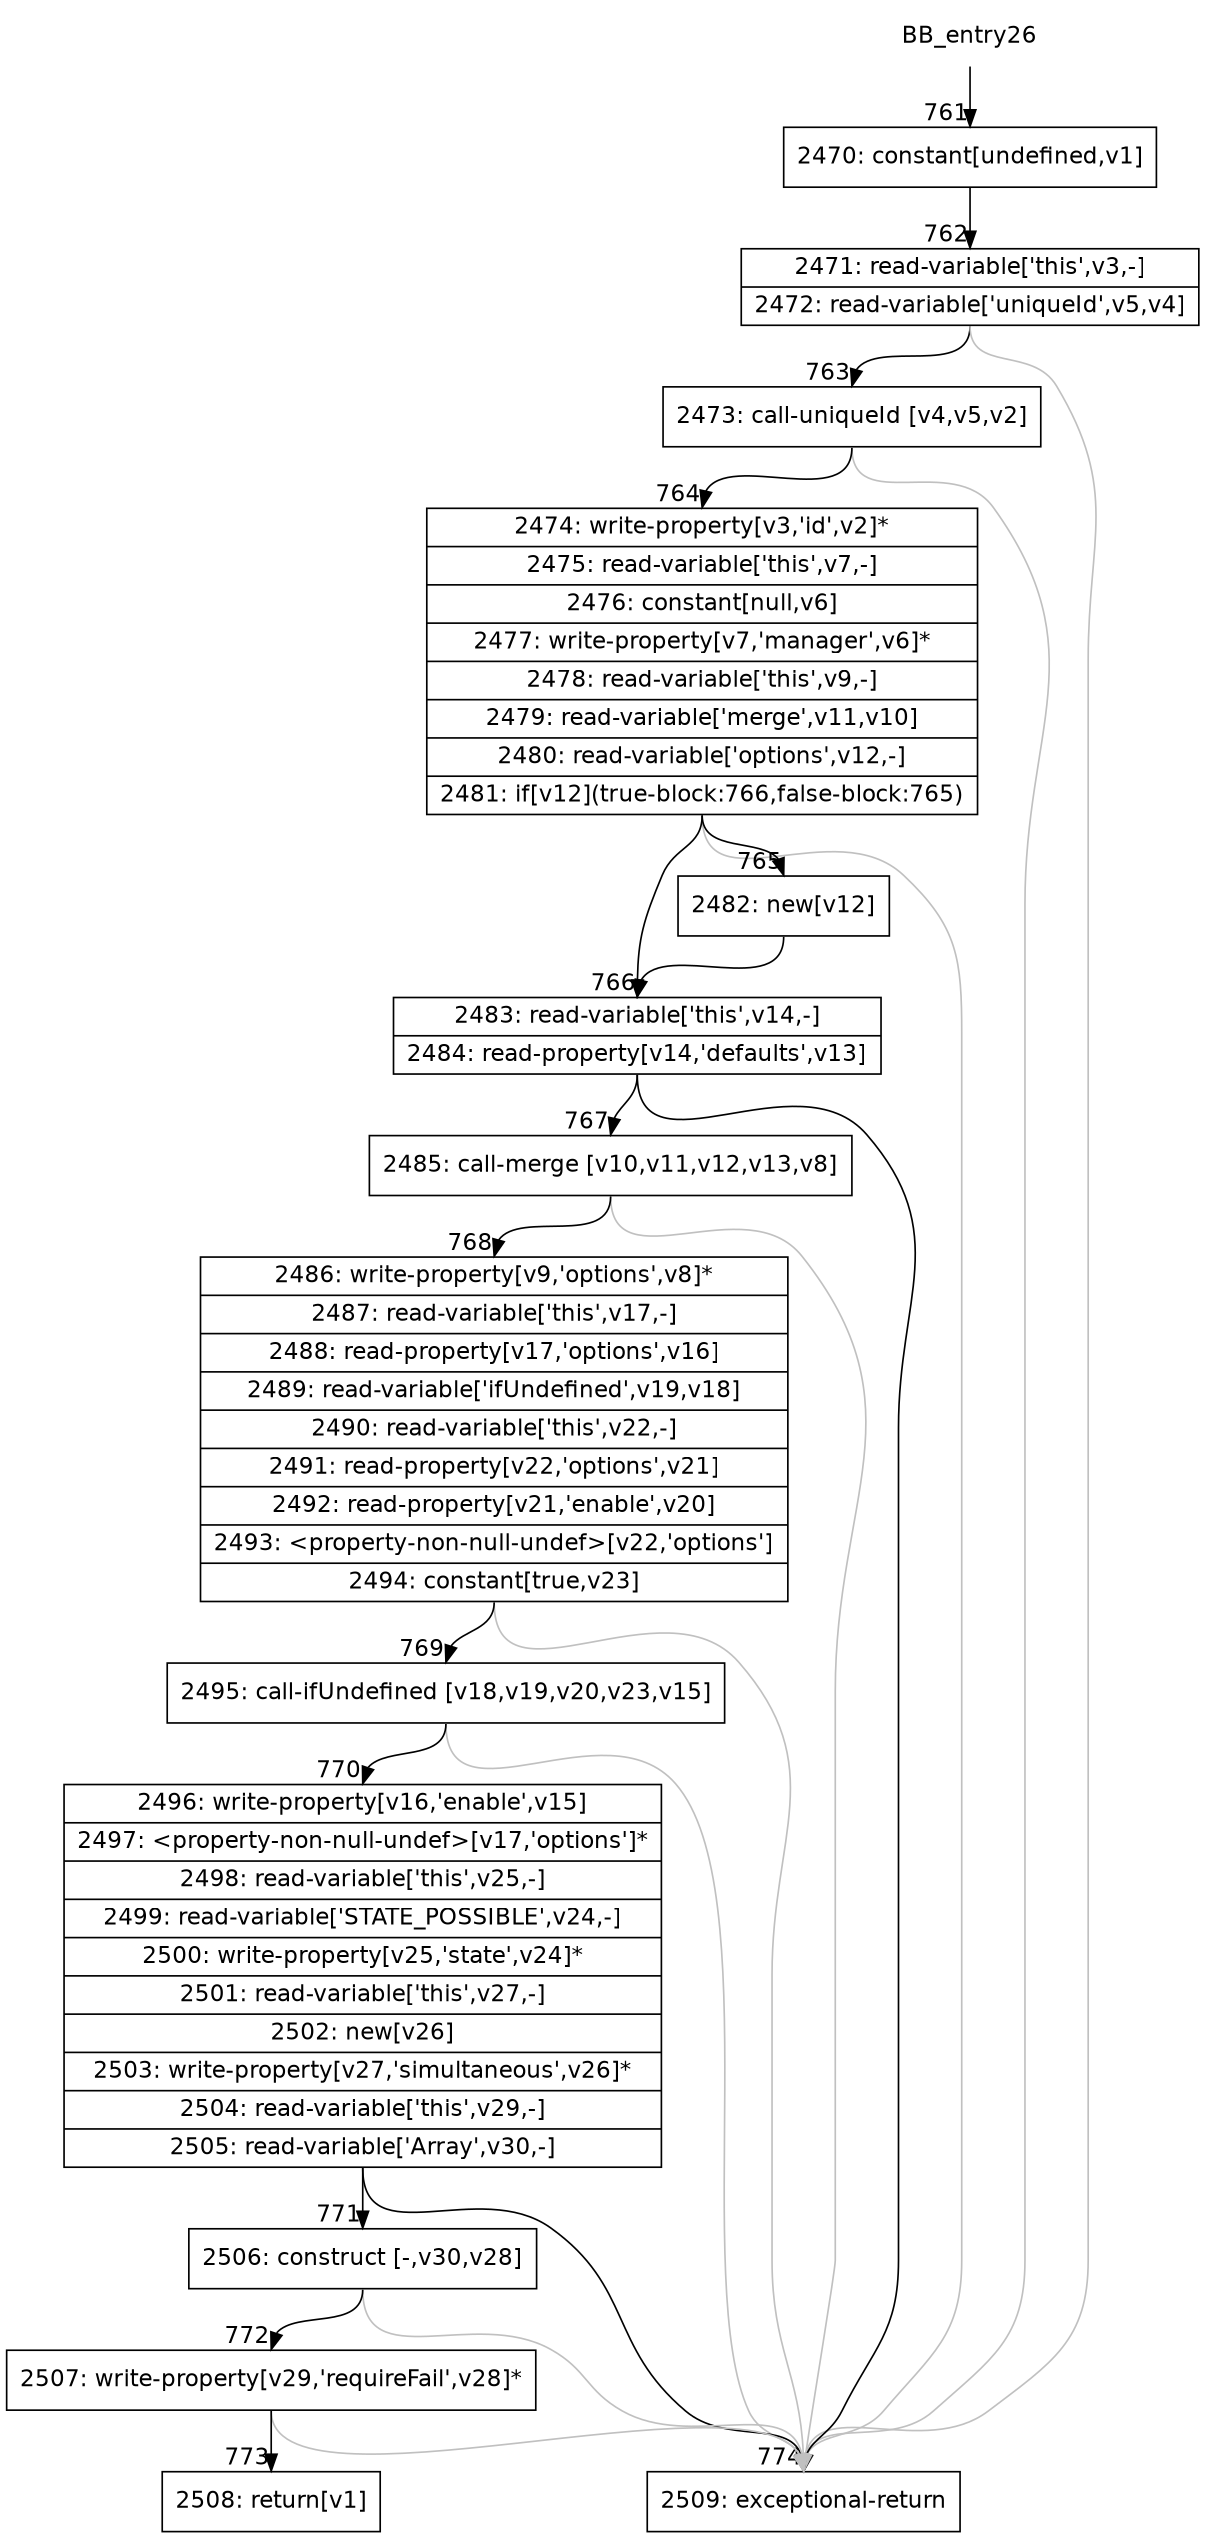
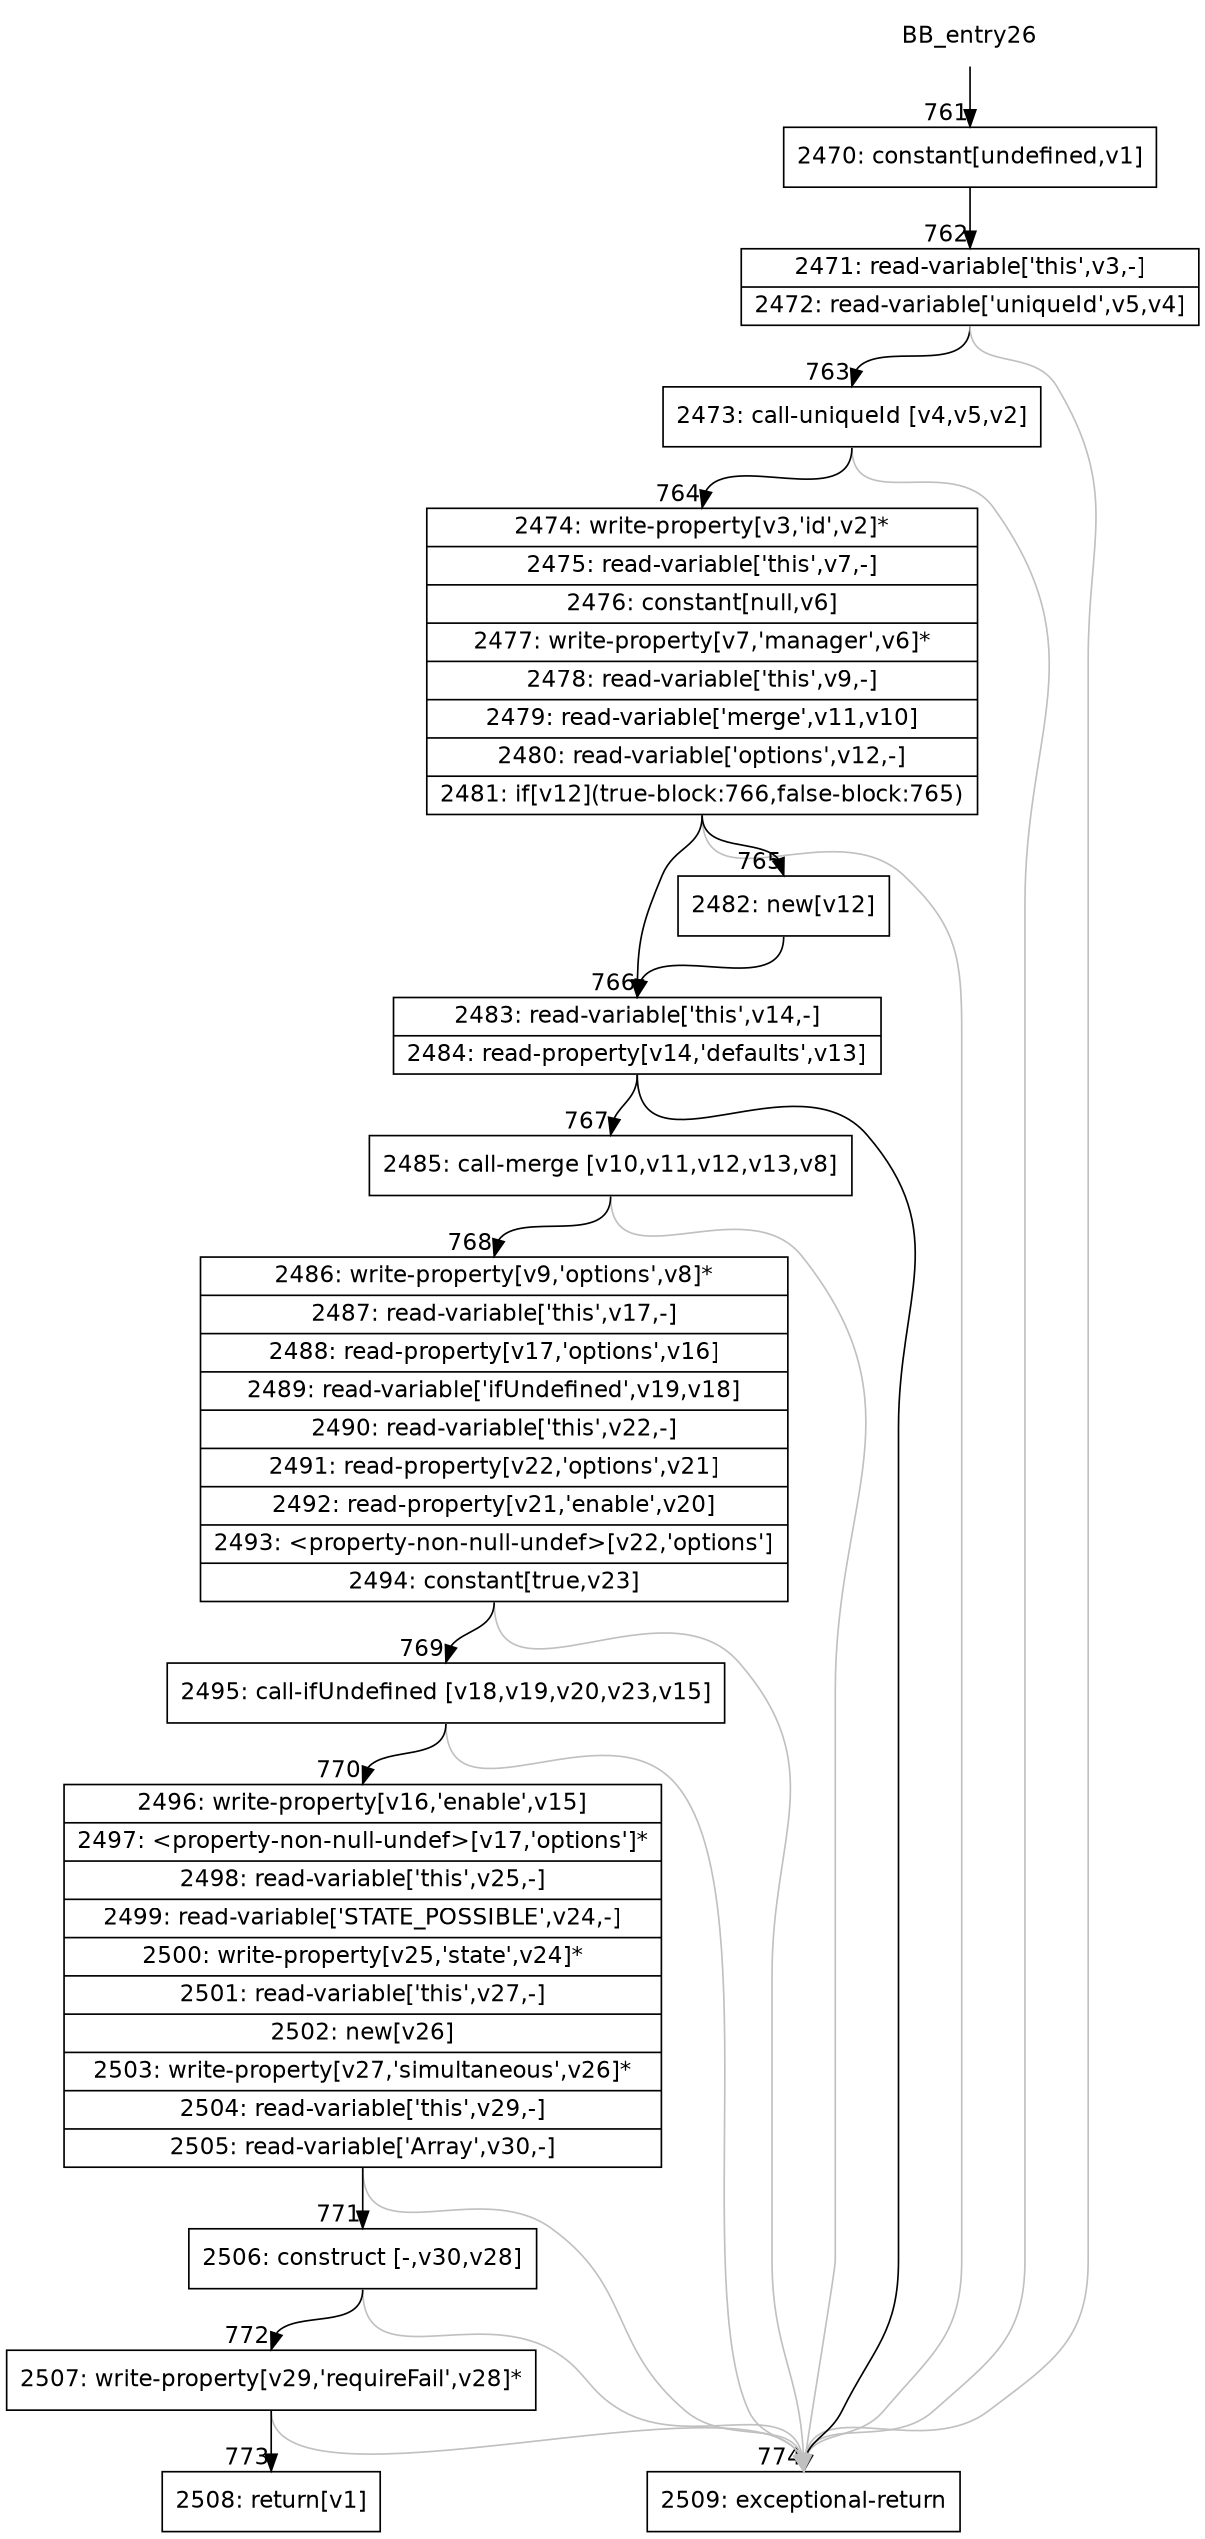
edge "2496: write-property[v16,'enable',v15]" -> "2509: exceptional-return": color black -> gray
